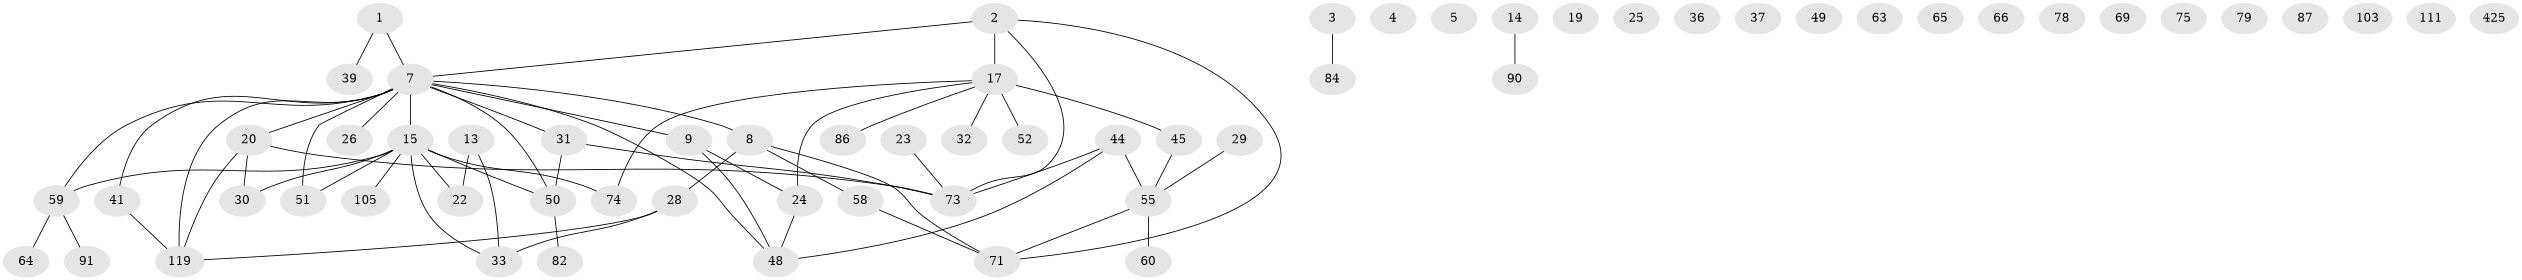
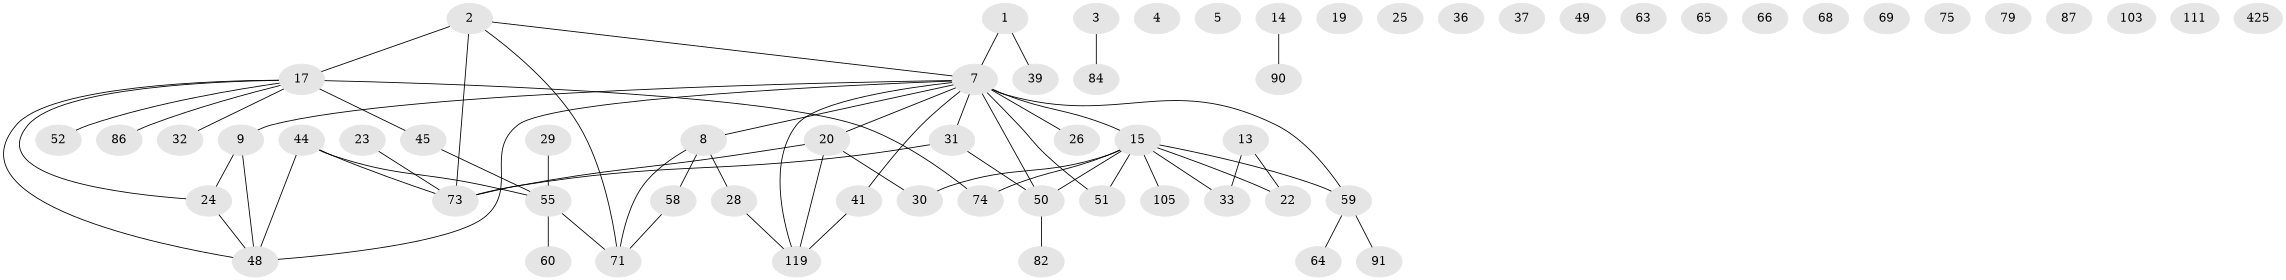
node "78": label "78" -> "68"
edge "17" -- "48": added
edge "28" -- "33": removed
